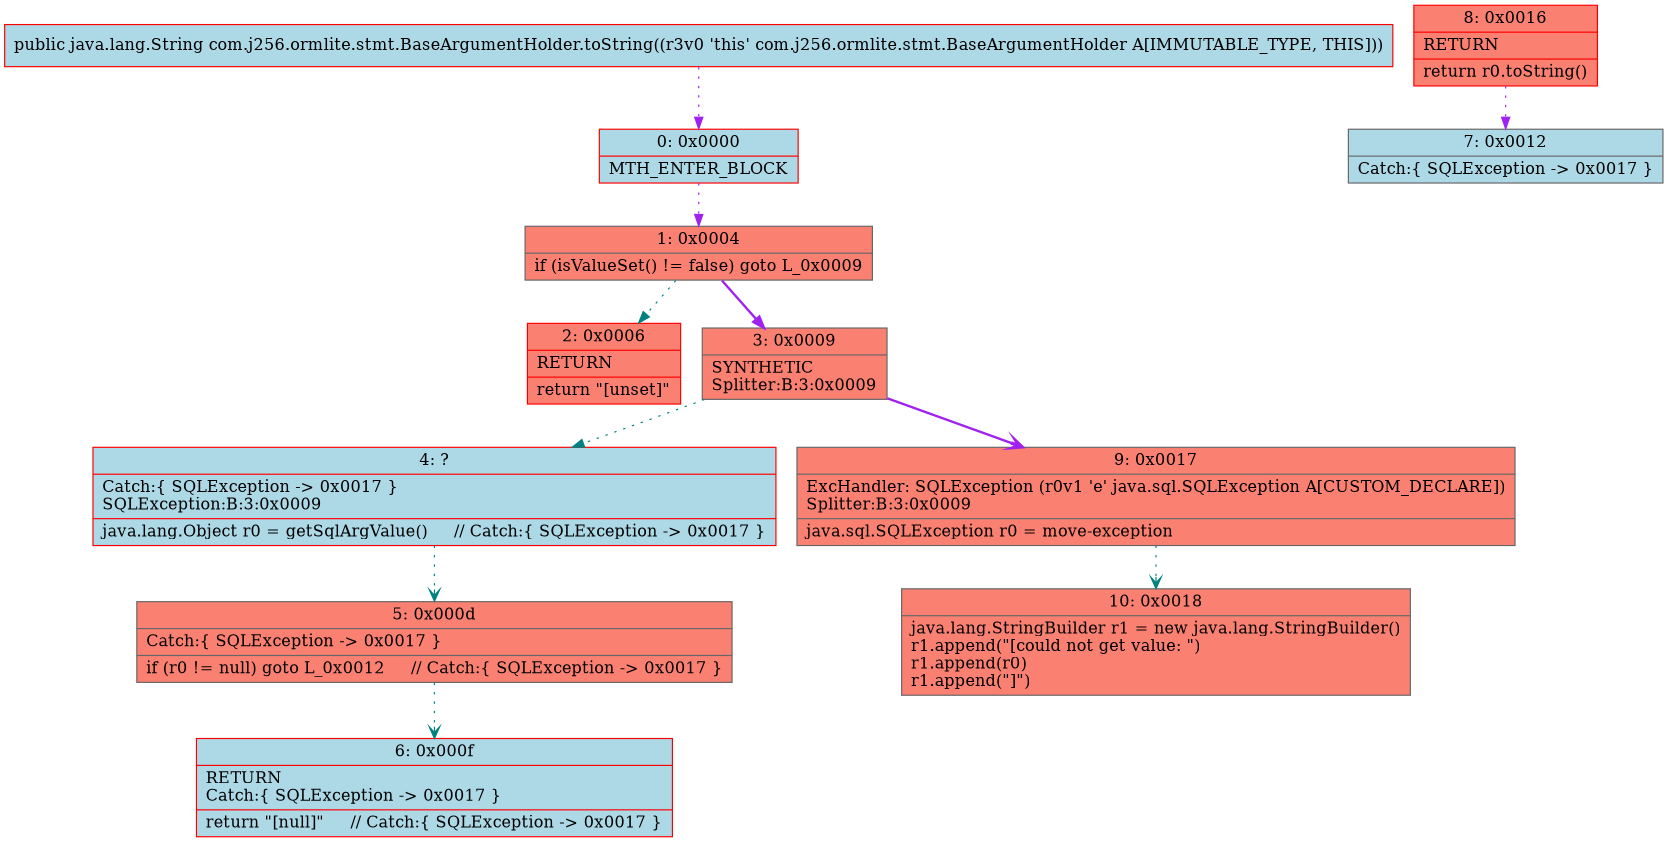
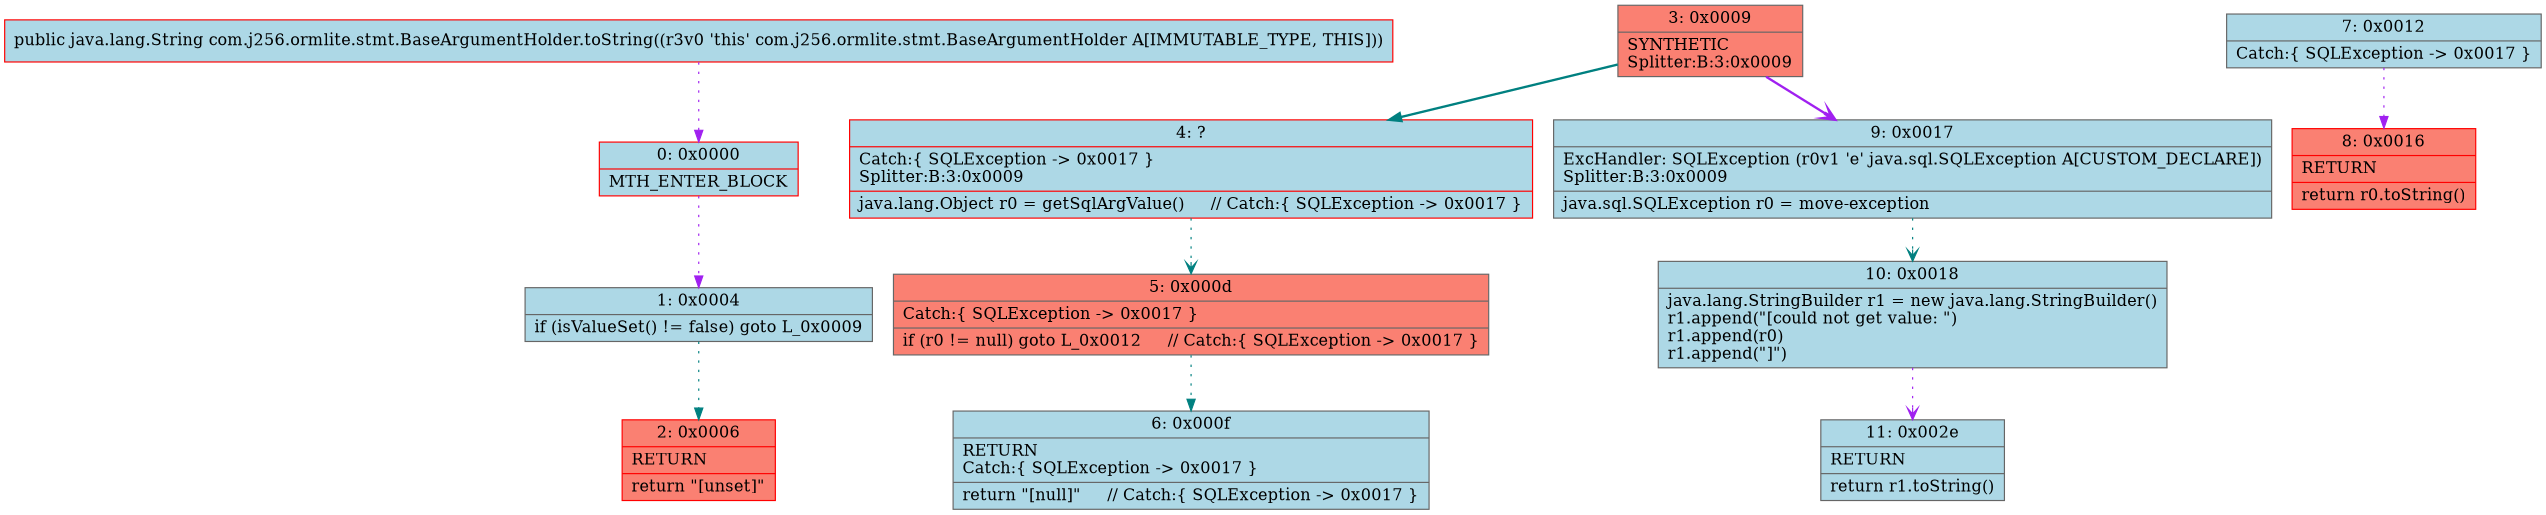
edge "8: 0x0016" -> "7: 0x0012": reversed
node "1: 0x0004": fillcolor salmon -> lightblue
edge "1: 0x0004" -> "3: 0x0009": removed
edge "3: 0x0009" -> "4: ?": style dotted -> bold
node "11: 0x002e": added
node "9: 0x0017": fillcolor salmon -> lightblue
node "4: ?": text "SQLException:B:3:0x0009" -> "Splitter:B:3:0x0009"
node "10: 0x0018": fillcolor salmon -> lightblue
edge "5: 0x000d" -> "6: 0x000f": arrowhead vee -> normal
node "6: 0x000f": color red -> gray40
